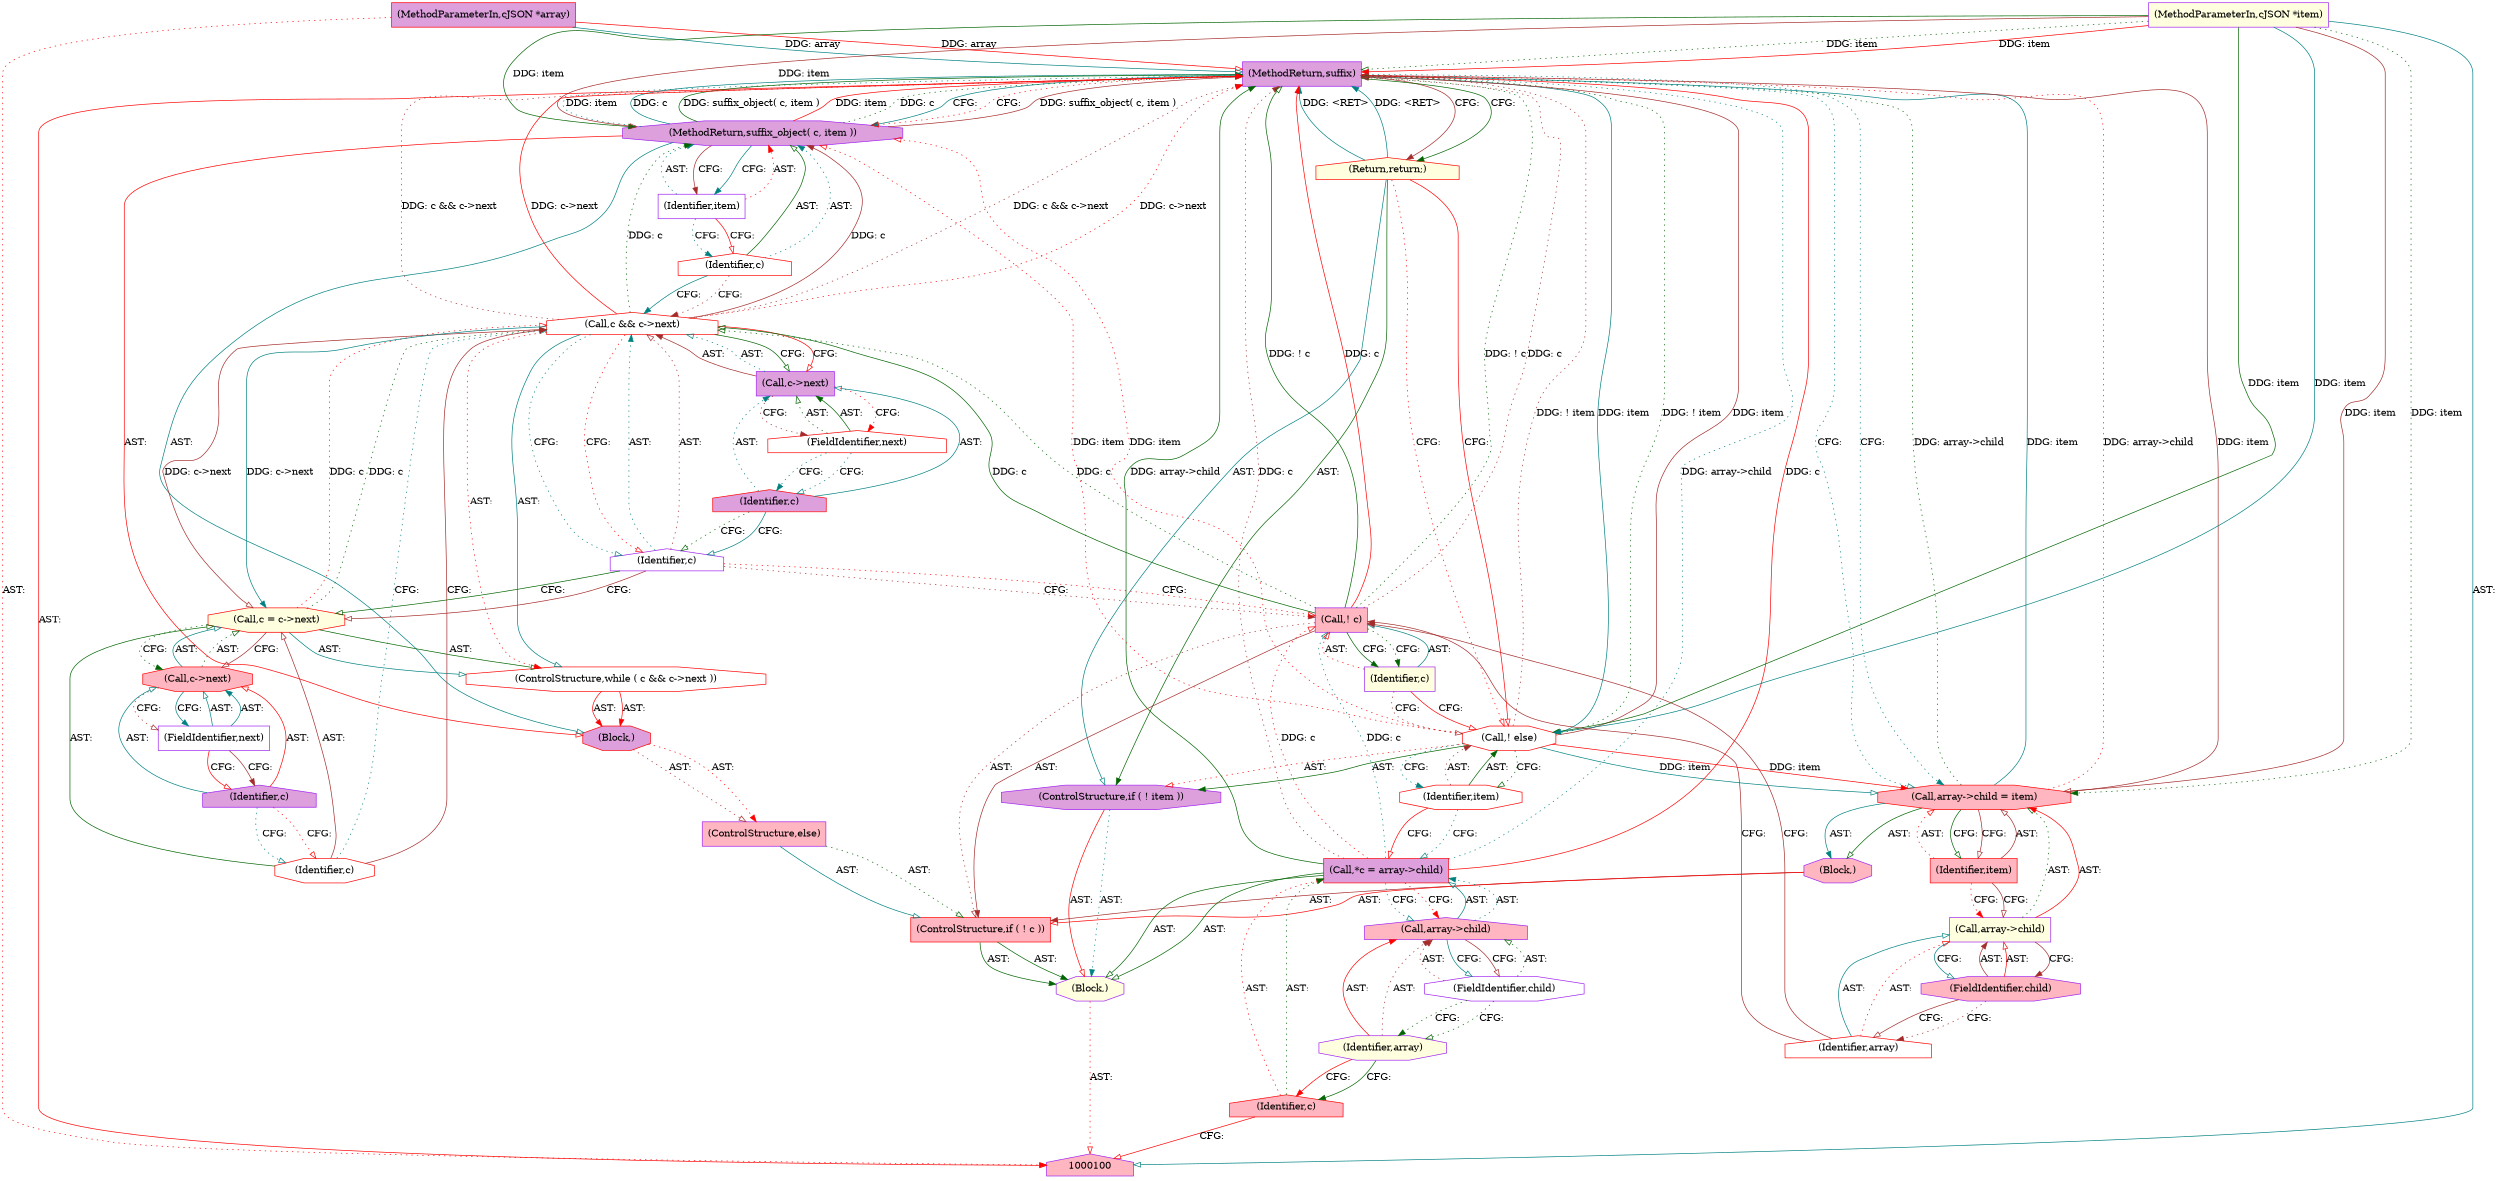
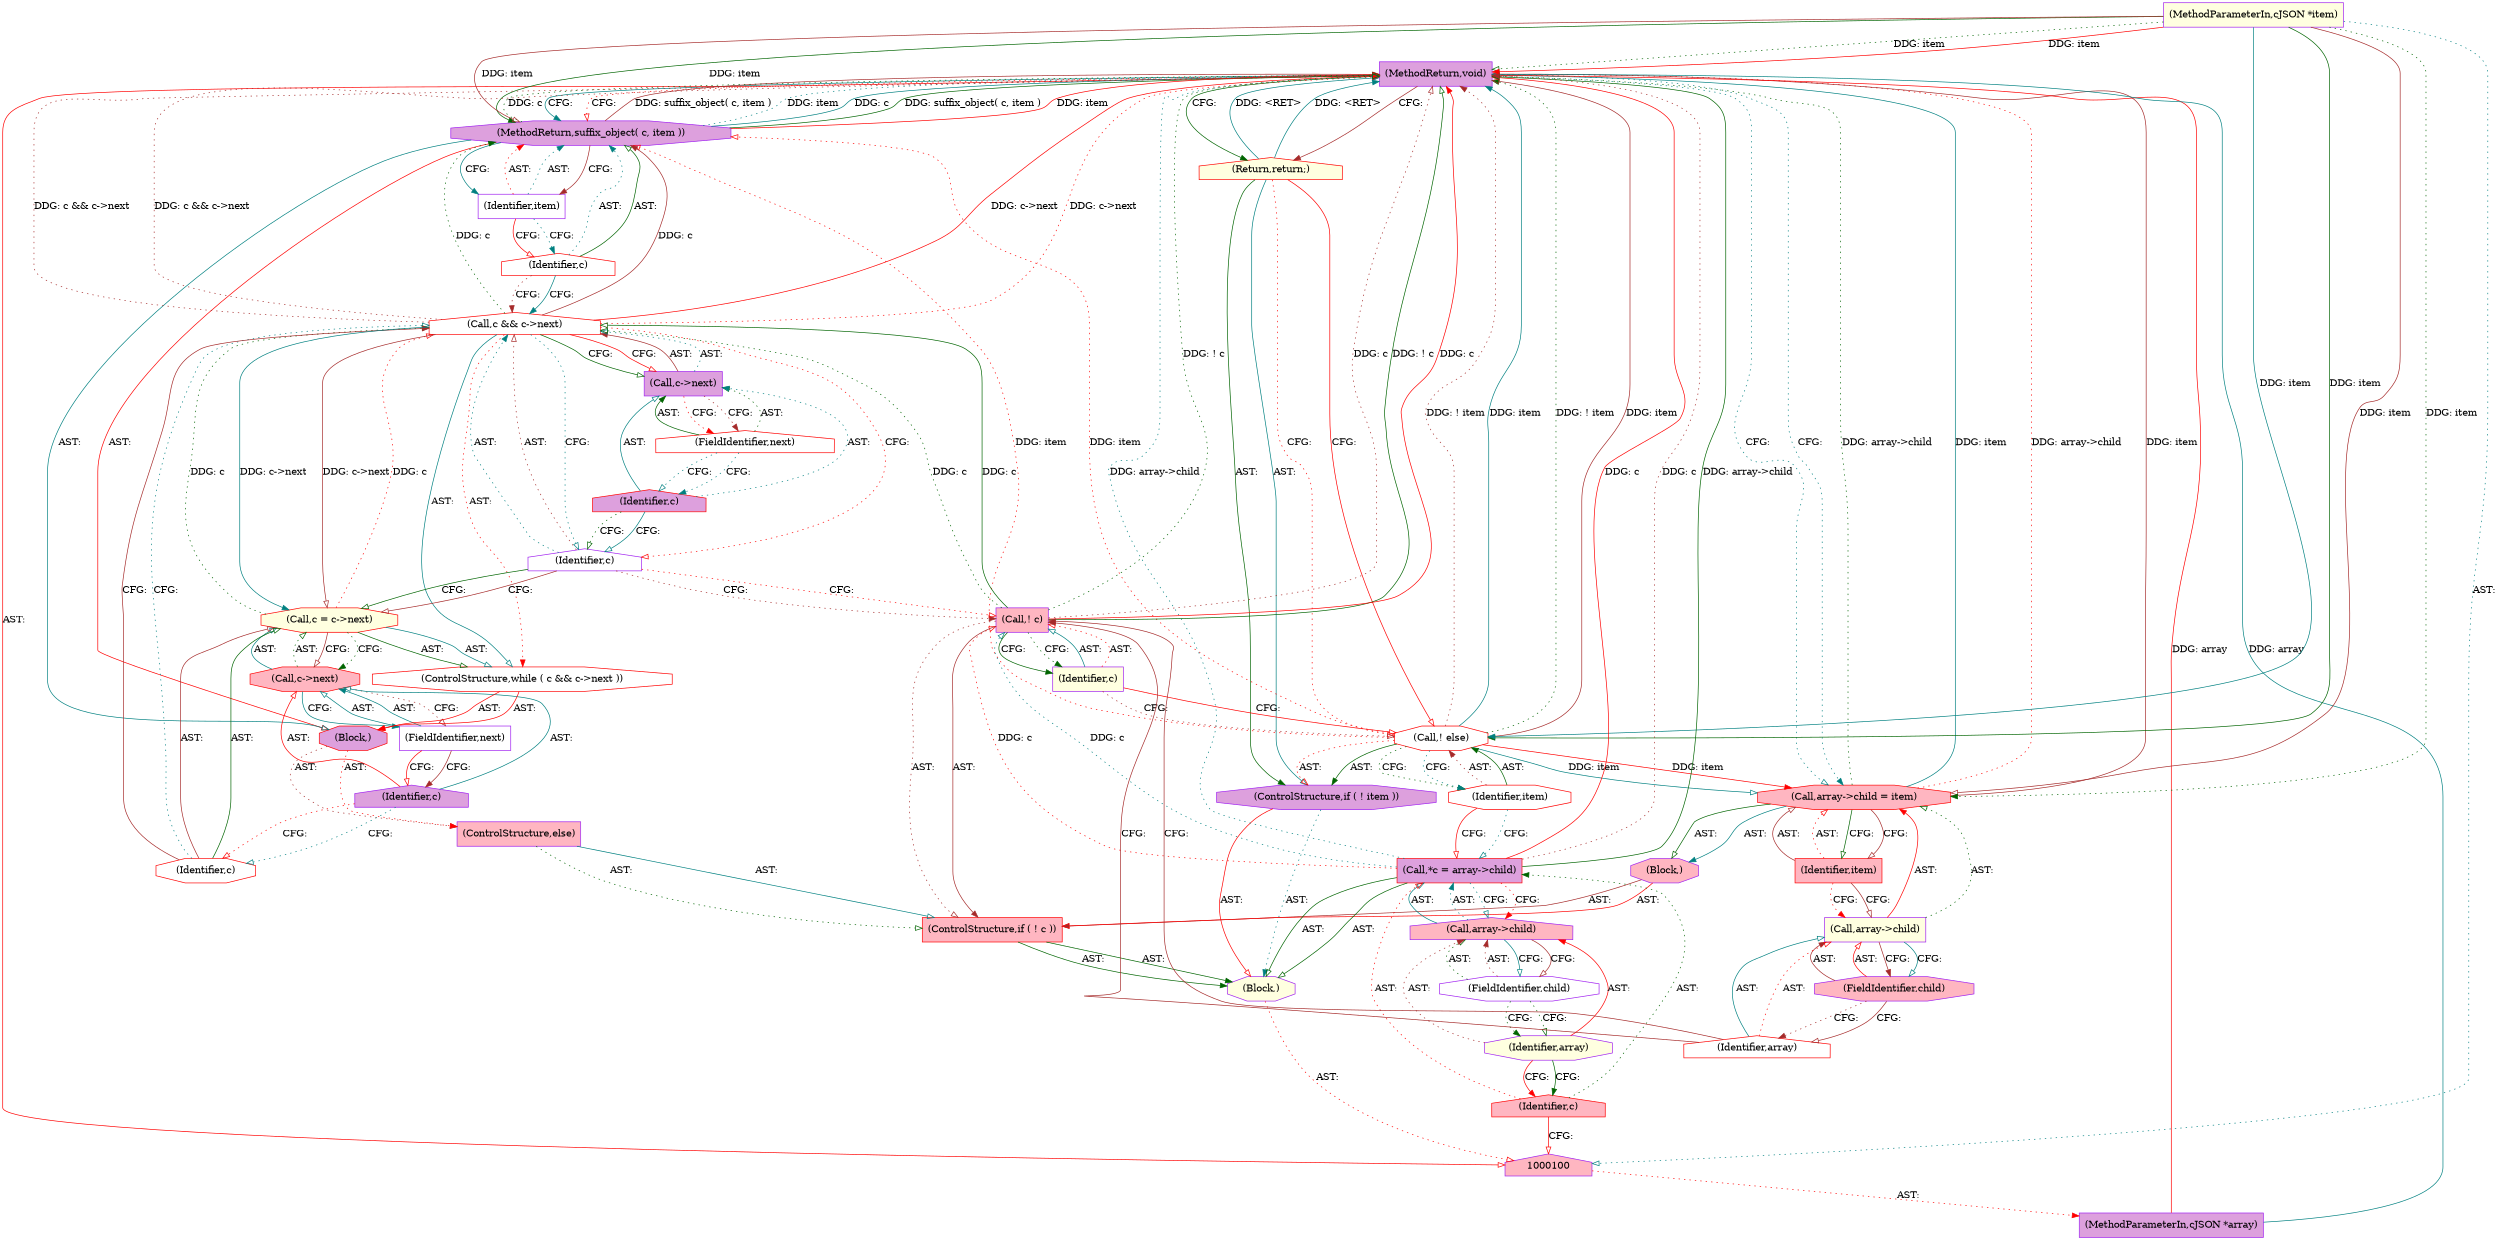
node "(MethodParameterIn,cJSON *array)": color red -> purple
node "(MethodReturn,suffix)": label "(MethodReturn,suffix)" -> "(MethodReturn,void)"
edge "(MethodParameterIn,cJSON *array)" -> "1000100": reversed
edge "(MethodParameterIn,cJSON *item)" -> "1000100": style solid -> dotted
